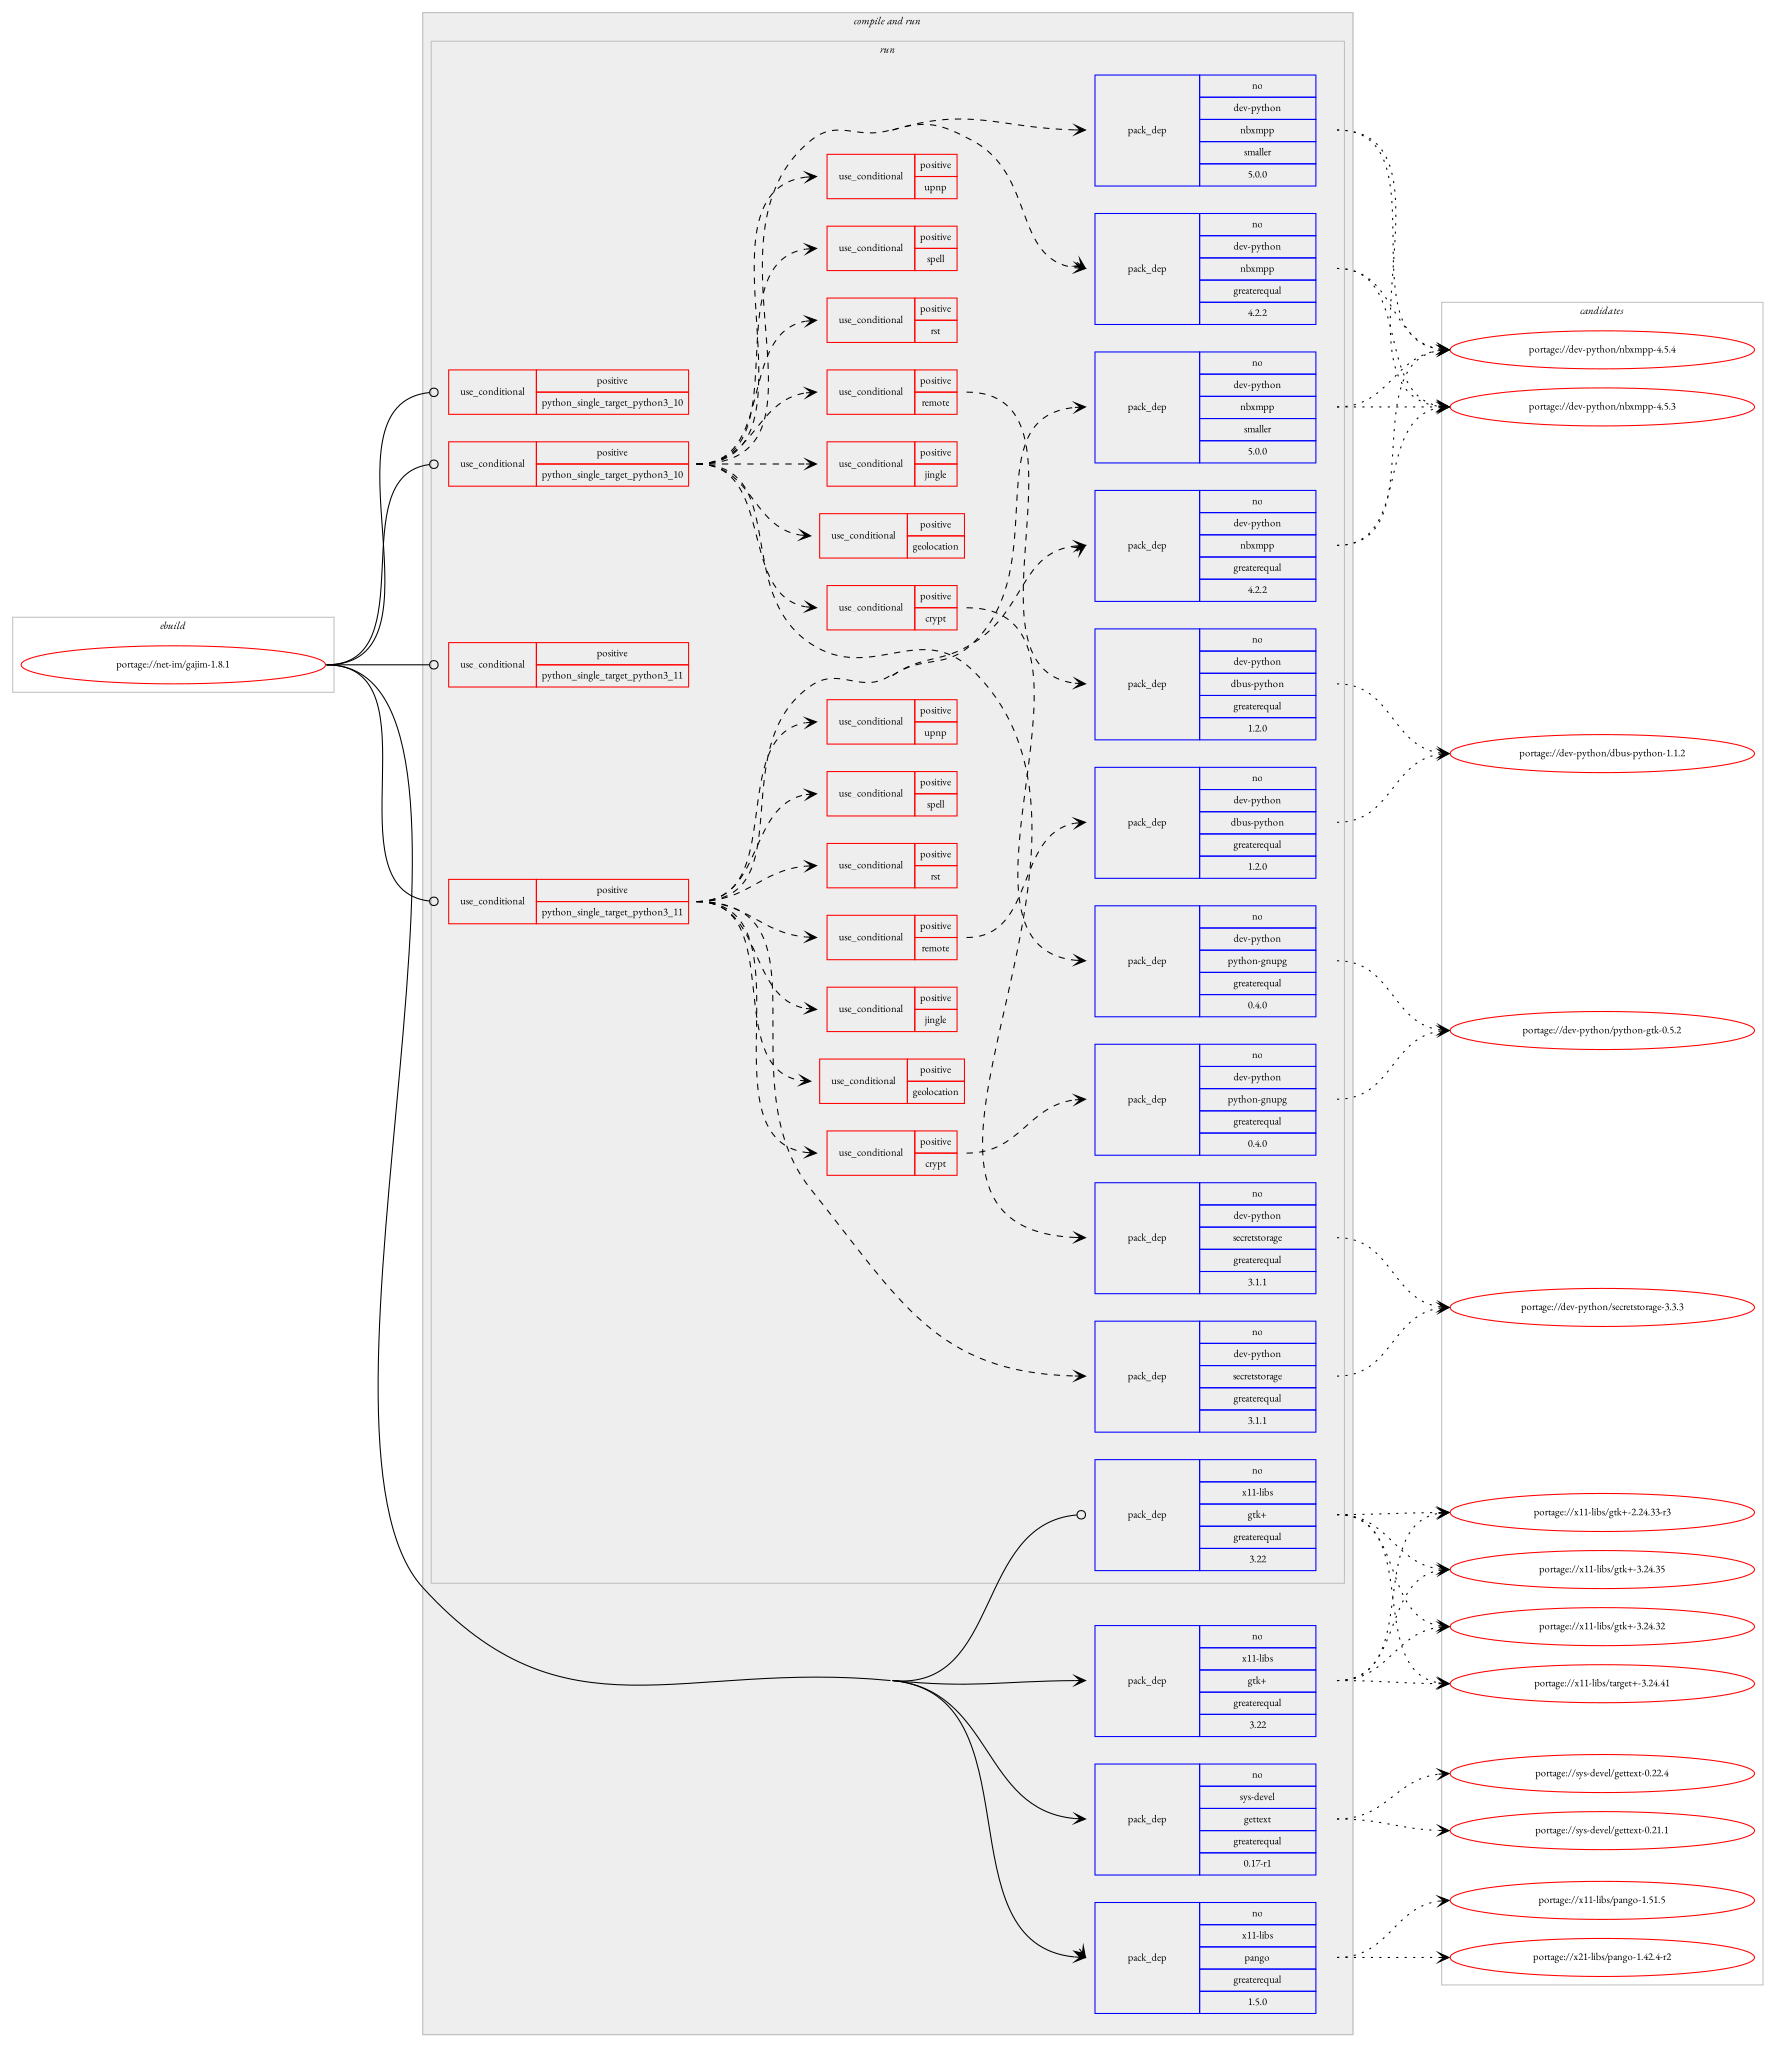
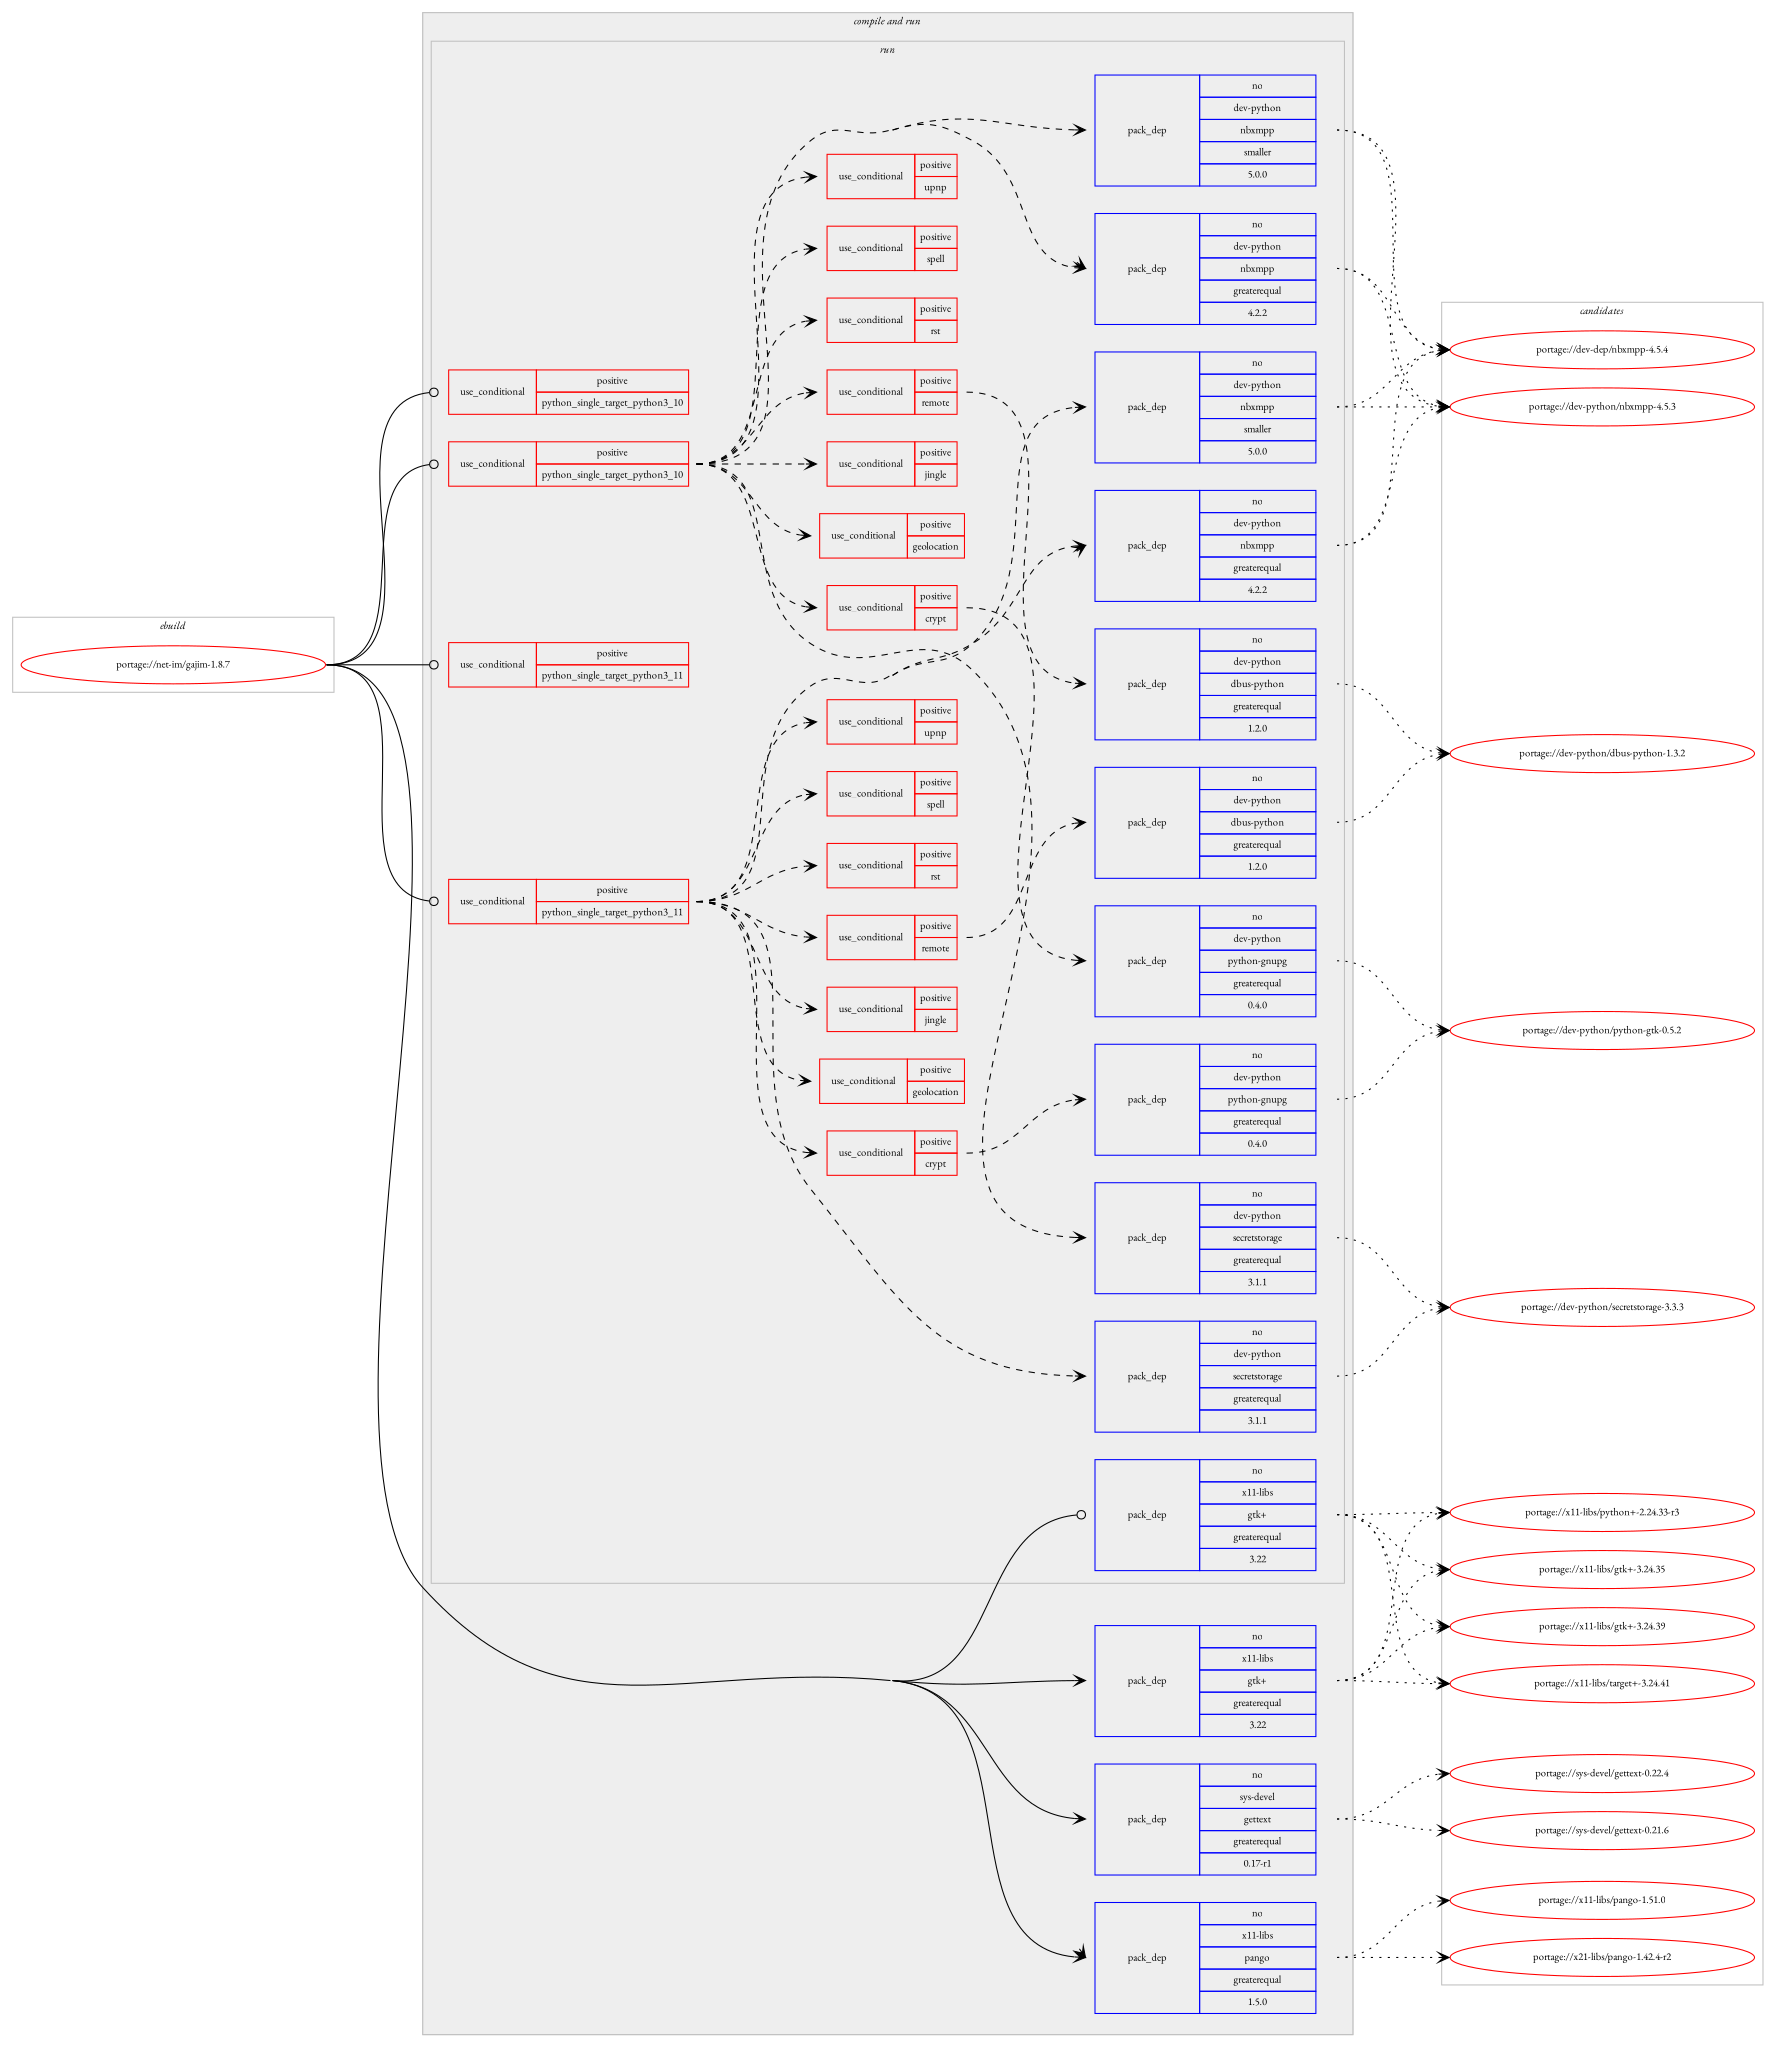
node "portage://dev-python/nbxmpp-4.5.4": label "portage://dev-python/nbxmpp-4.5.4" -> "portage://dev-dep/nbxmpp-4.5.4"
node "portage://net-im/gajim-1.8.1": label "portage://net-im/gajim-1.8.1" -> "portage://net-im/gajim-1.8.7"
node "portage://dev-python/dbus-python-1.1.2": label "portage://dev-python/dbus-python-1.1.2" -> "portage://dev-python/dbus-python-1.3.2"
node "portage://x11-libs/gtk+-2.24.33-r3": label "portage://x11-libs/gtk+-2.24.33-r3" -> "portage://x11-libs/python+-2.24.33-r3"
node "portage://x11-libs/gtk+-3.24.32": label "portage://x11-libs/gtk+-3.24.32" -> "portage://x11-libs/gtk+-3.24.39"
node "portage://sys-devel/gettext-0.21.1": label "portage://sys-devel/gettext-0.21.1" -> "portage://sys-devel/gettext-0.21.6"
node "portage://x11-libs/pango-1.51.5": label "portage://x11-libs/pango-1.51.5" -> "portage://x11-libs/pango-1.51.0"
